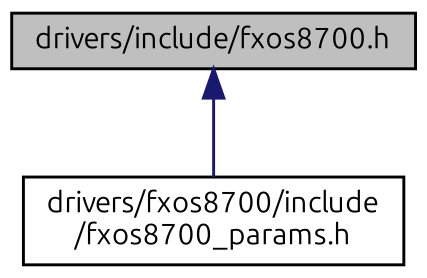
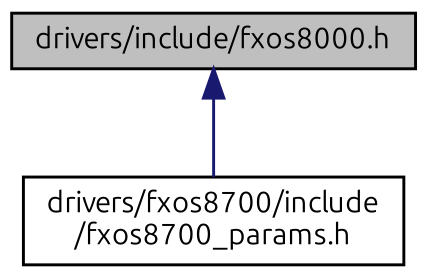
node "drivers/include/fxos8700.h": label "drivers/include/fxos8700.h" -> "drivers/include/fxos8000.h"
